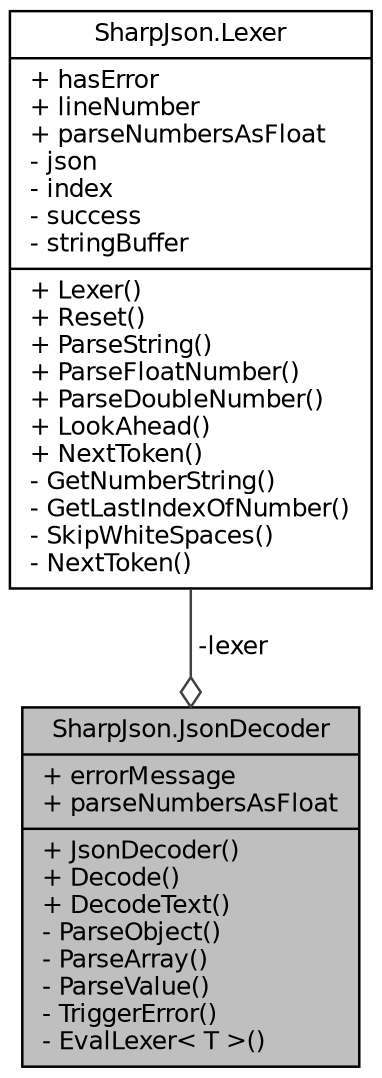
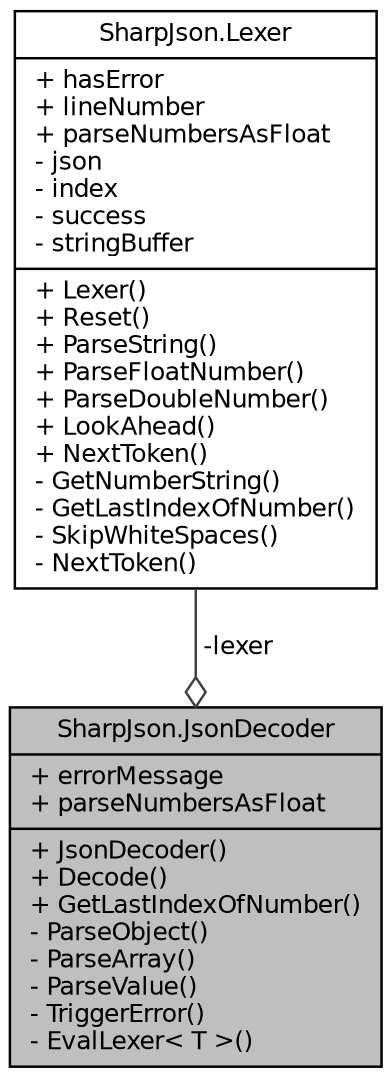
node "SharpJson.JsonDecoder": text "+ DecodeText()" -> "+ GetLastIndexOfNumber()"
